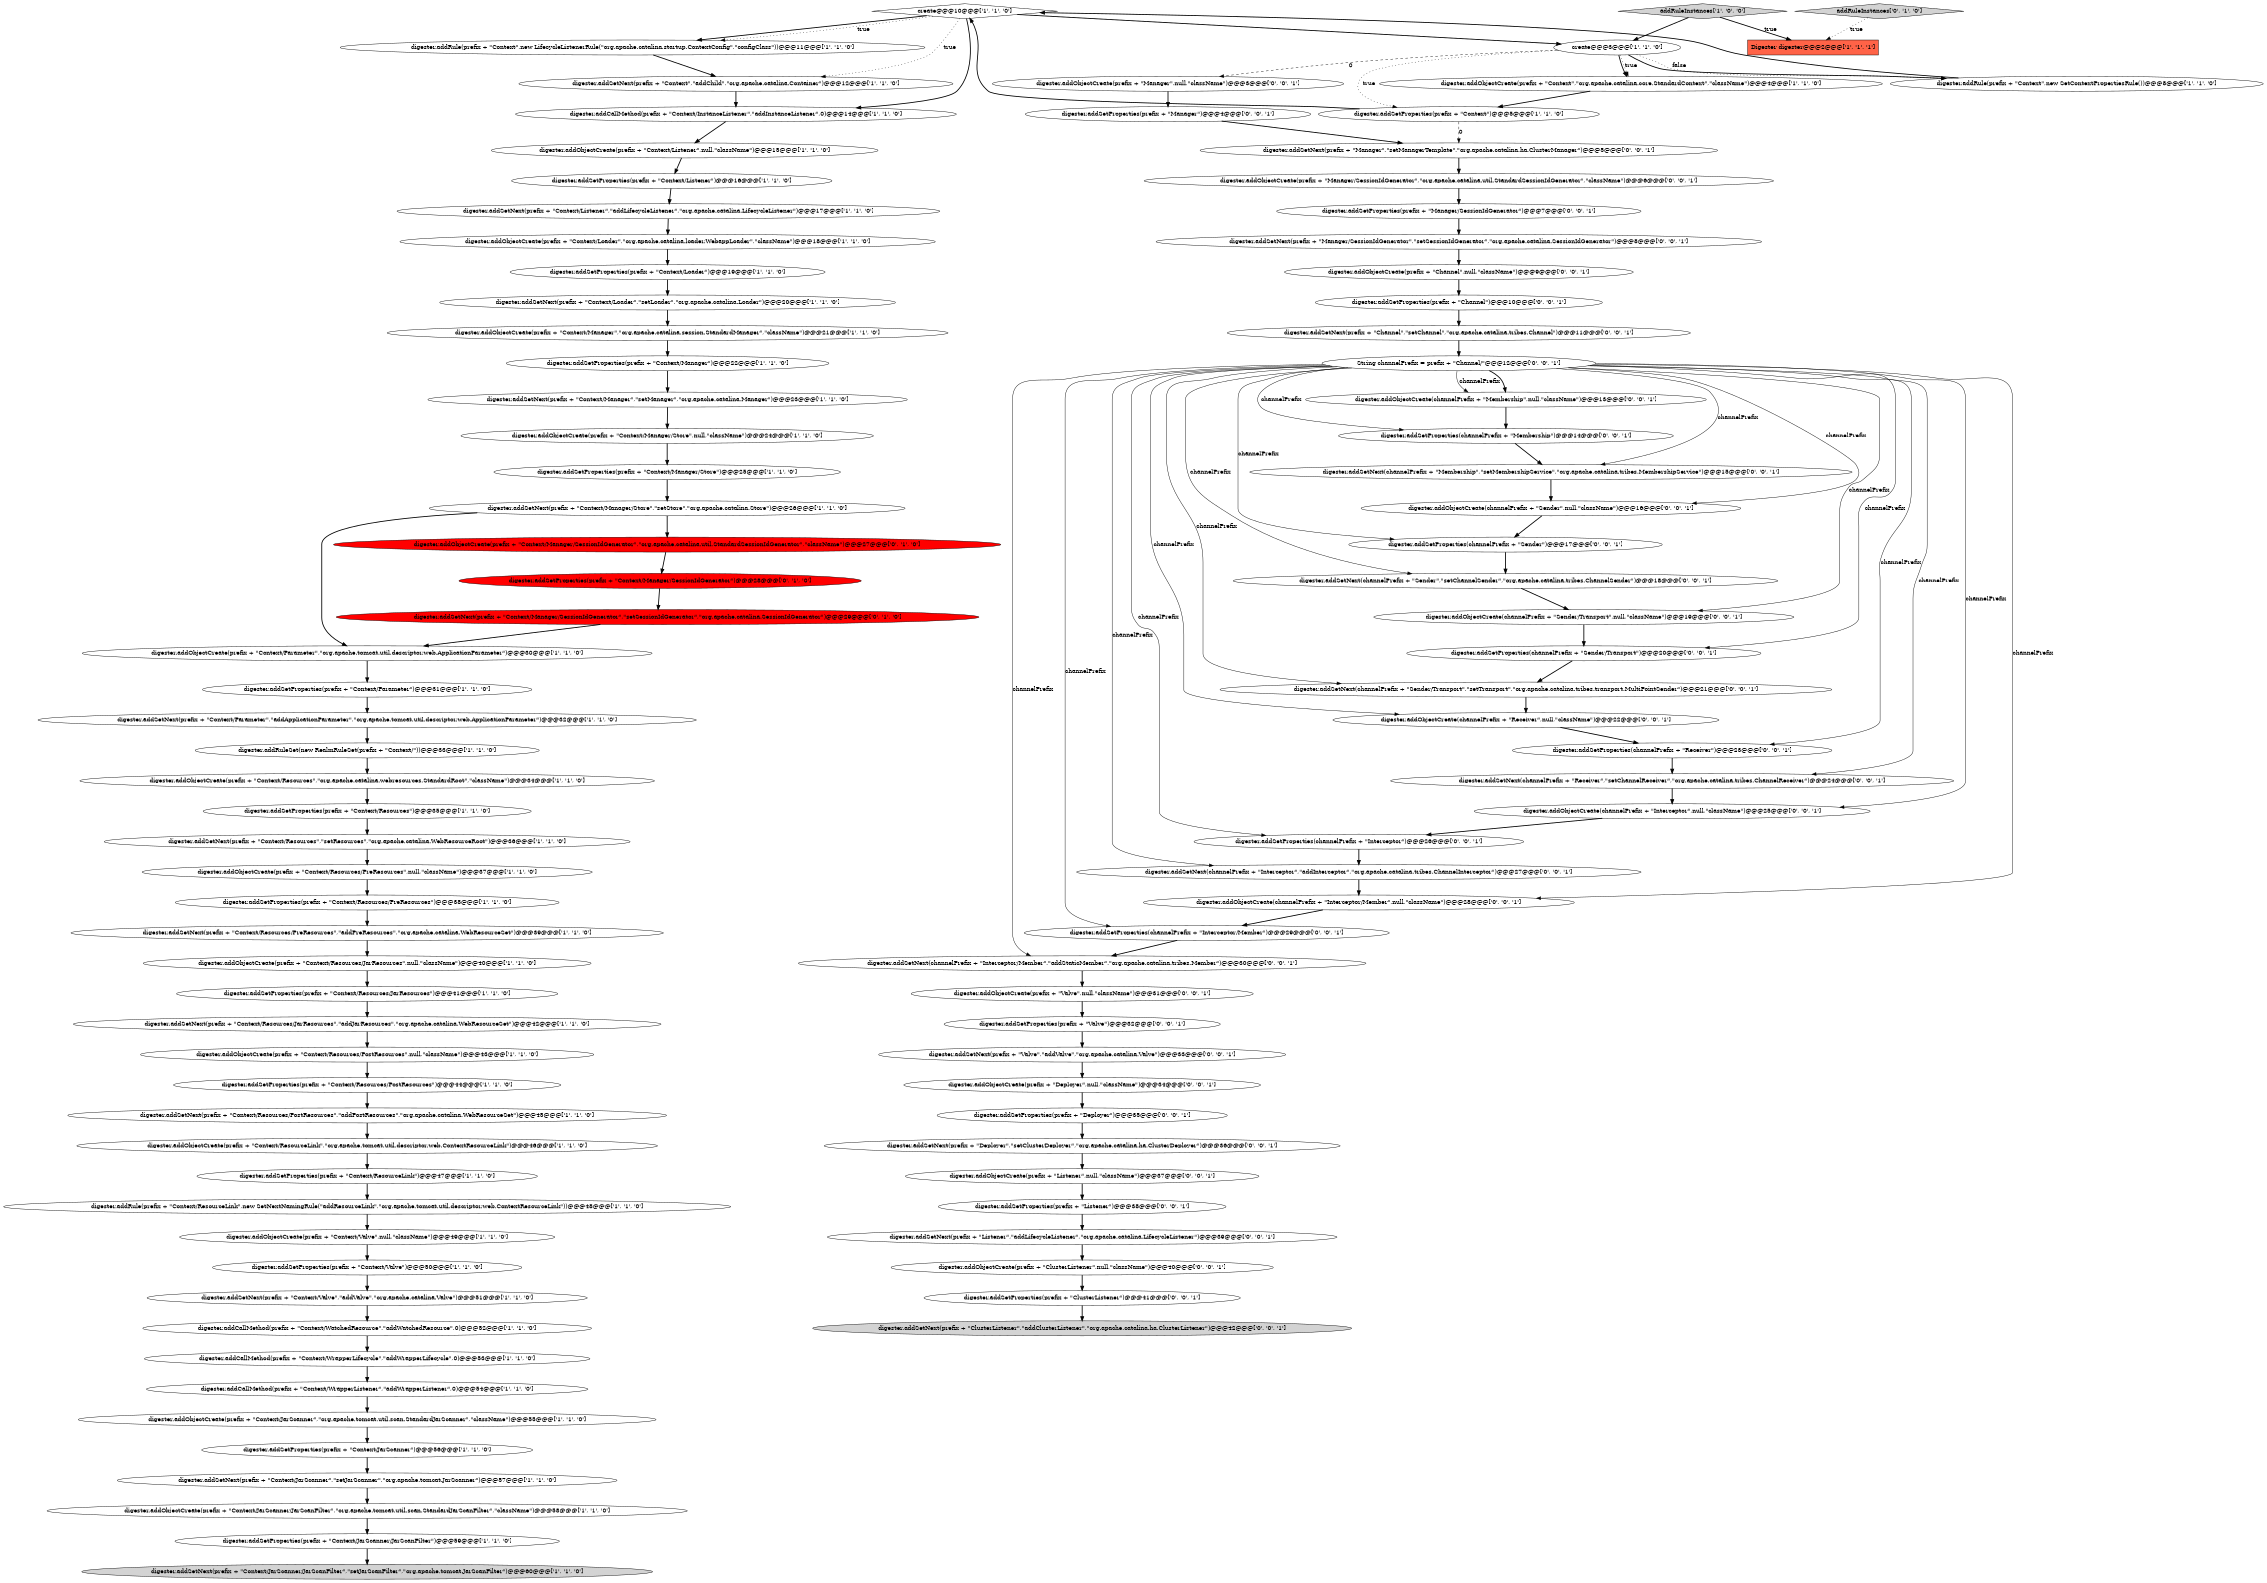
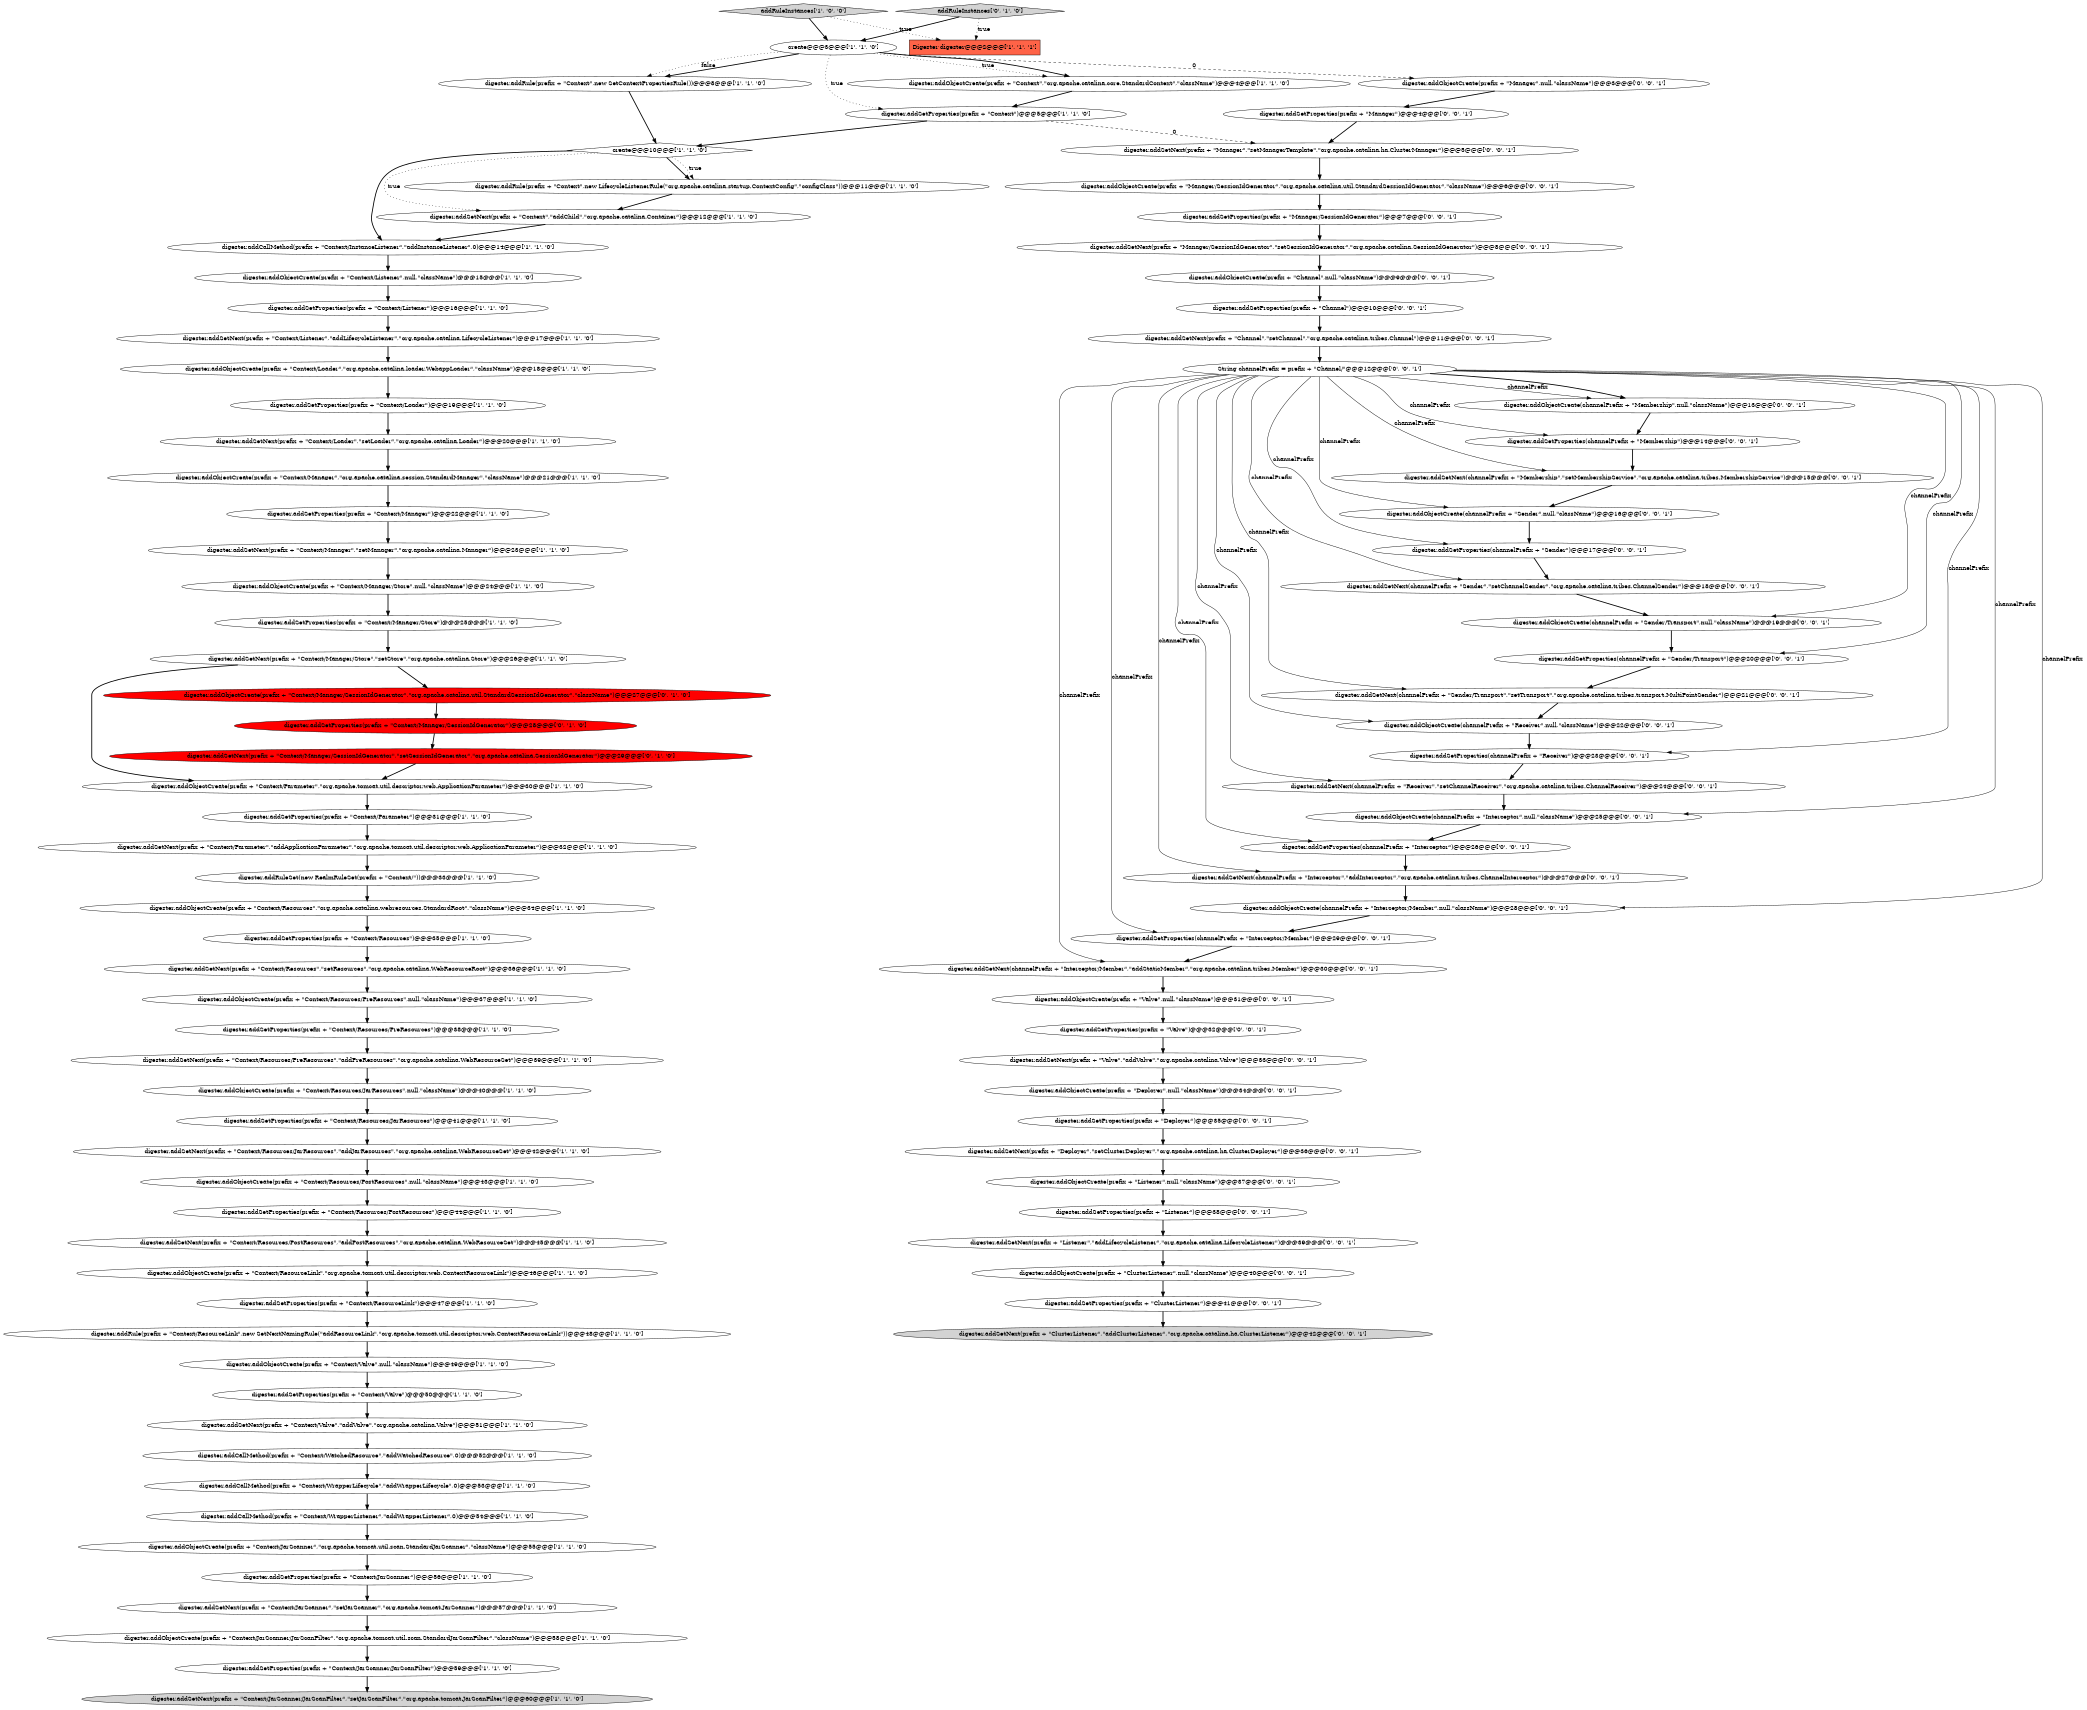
edge "addRuleInstances['1', '0', '0']" -> "Digester digester@@@2@@@['1', '1', '1']": style bold -> dotted
edge "create@@@10@@@['1', '1', '0']" -> "create@@@3@@@['1', '1', '0']": now "addRuleInstances['0', '1', '0']" -> "create@@@3@@@['1', '1', '0']"
